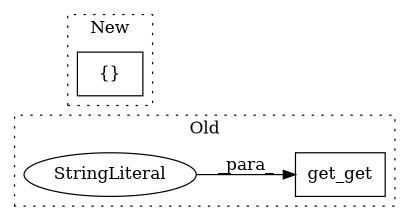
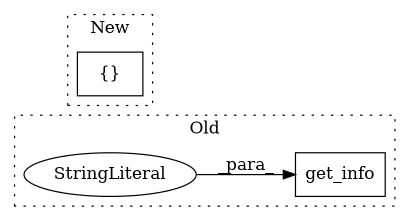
node "get_get": label "get_get" -> "get_info"
